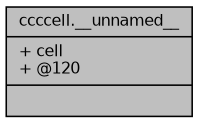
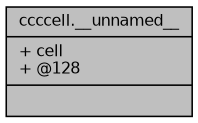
node "ccccell.__unnamed__": text "+ @120" -> "+ @128"
